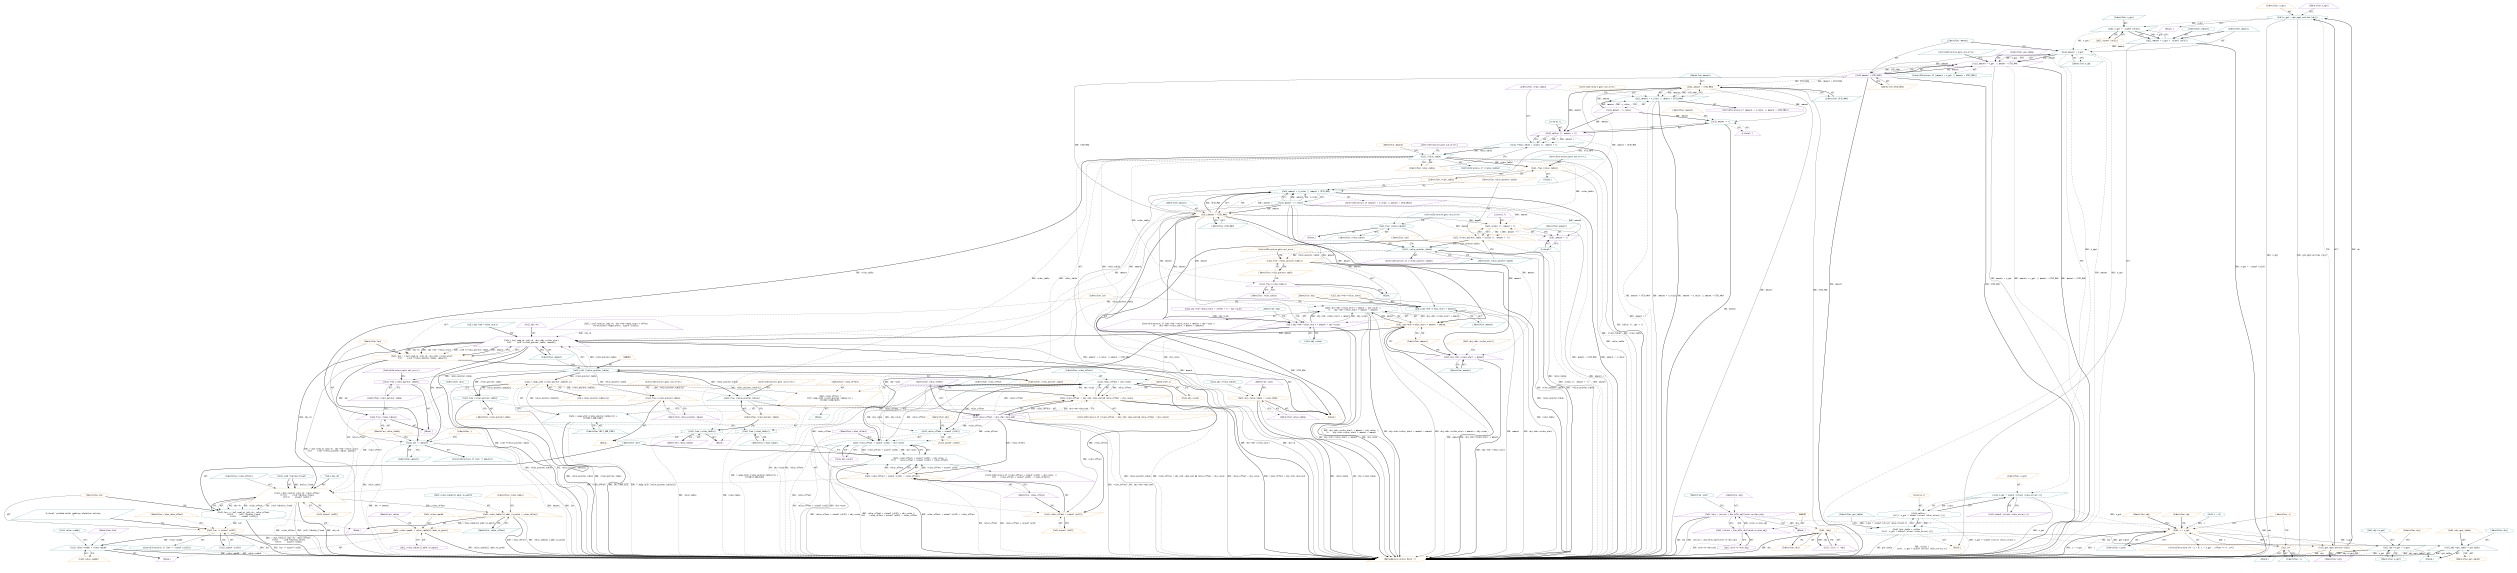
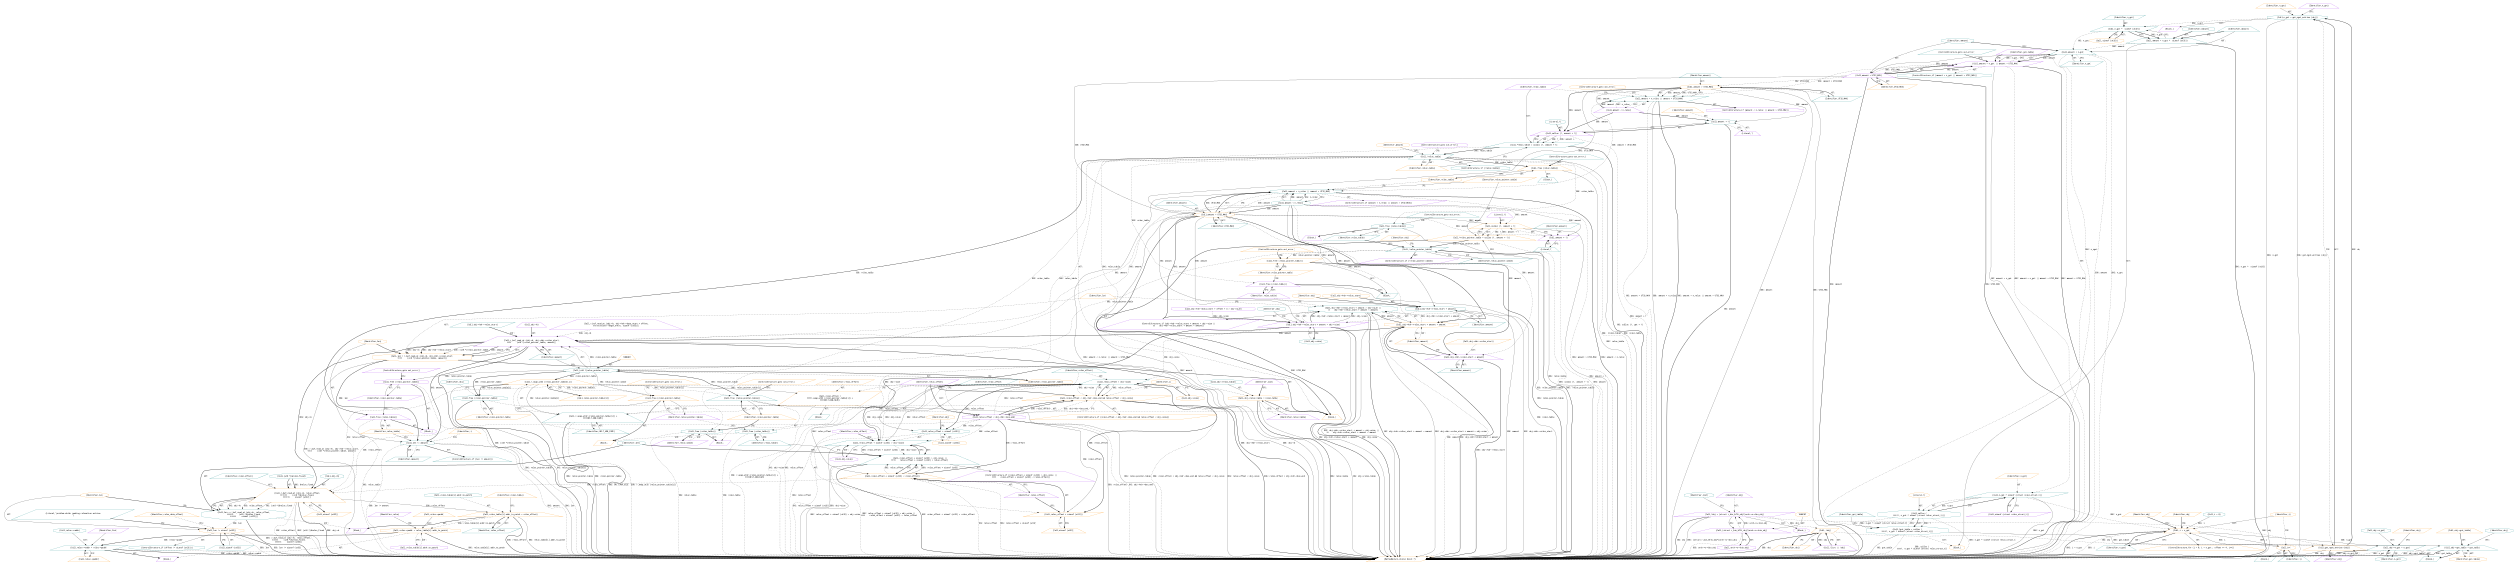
node "(ControlStructure,if (len != sizeof (ut32)))": label "(ControlStructure,if (len != sizeof (ut32)))" -> "(ControlStructure,if (offset != sizeof (ut32)))"
